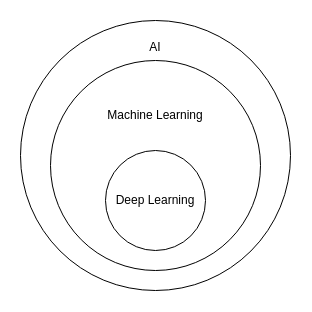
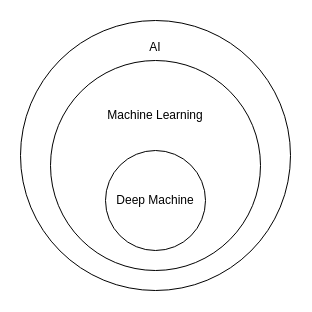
node "Deep Learning": label "Deep Learning" -> "Deep Machine"
